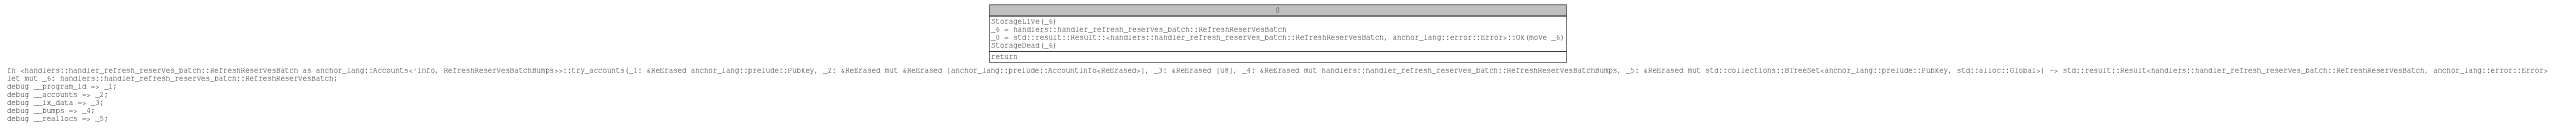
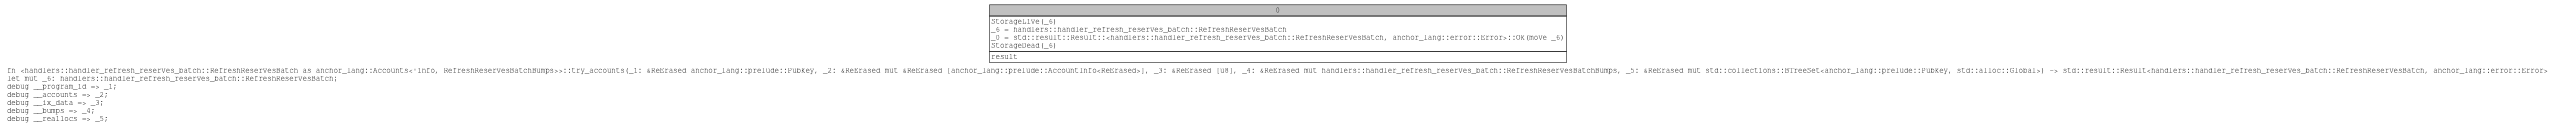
node "0": text "return" -> "result"
